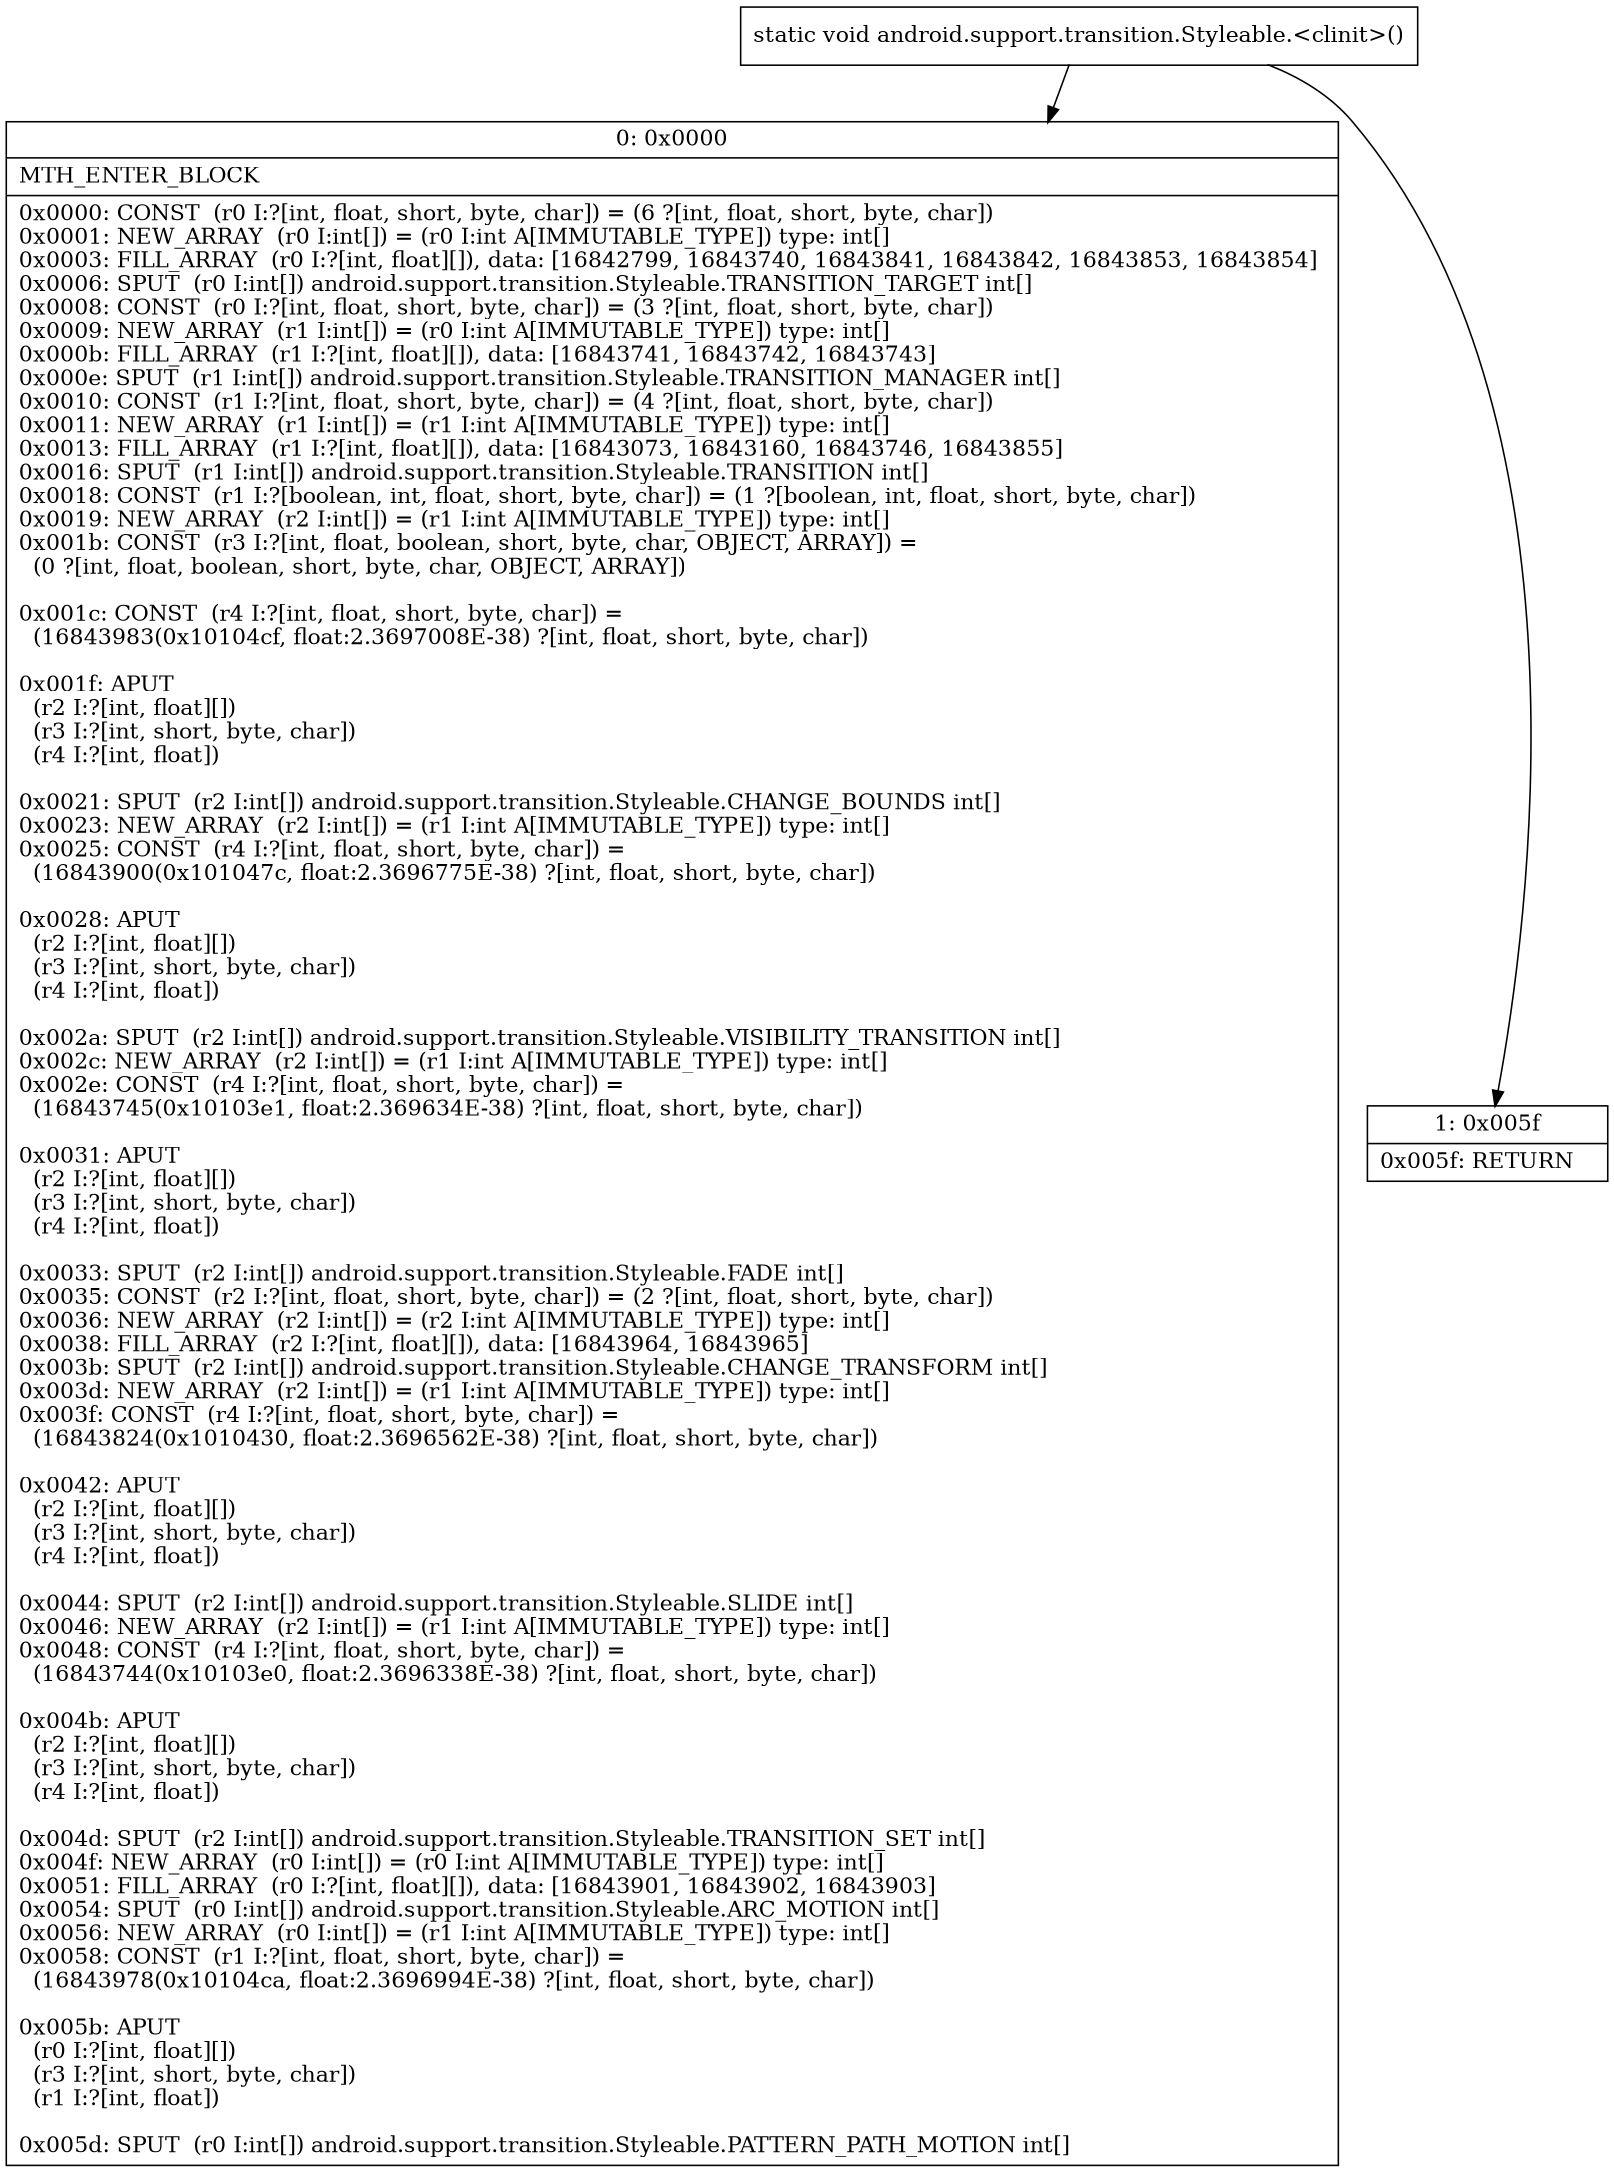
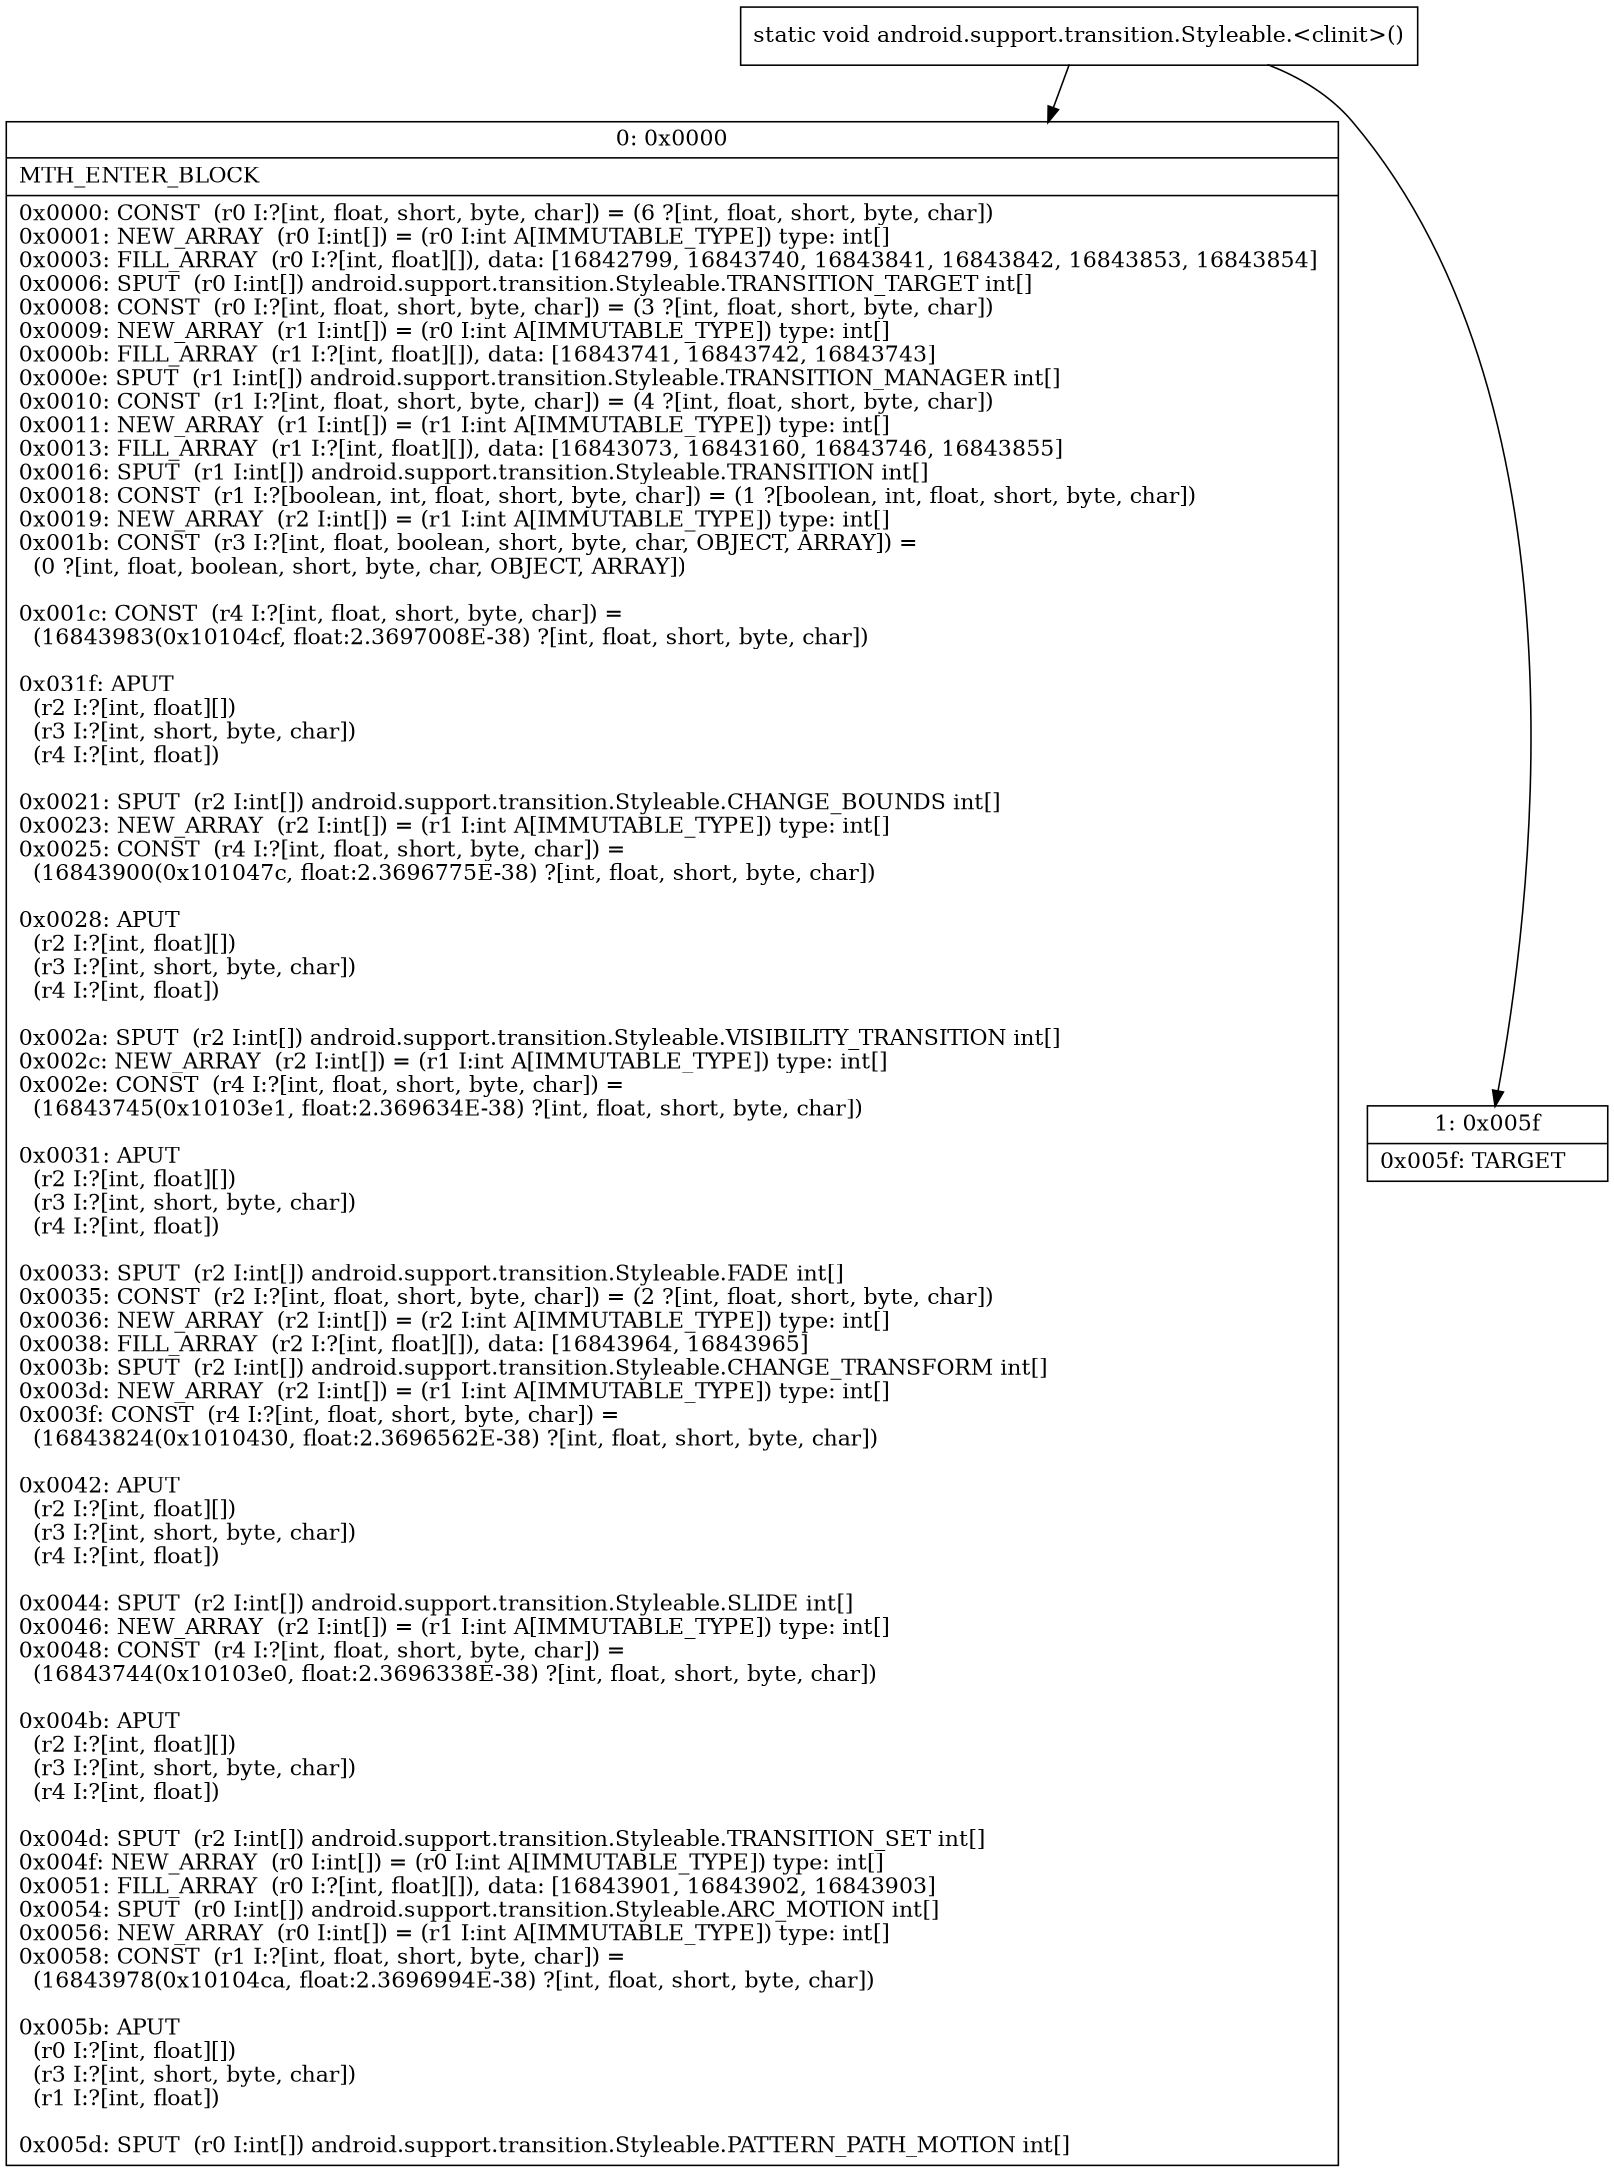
node "0: 0x0000": text "0x001f: APUT" -> "0x031f: APUT"
node "1: 0x005f": text "0x005f: RETURN" -> "0x005f: TARGET"
